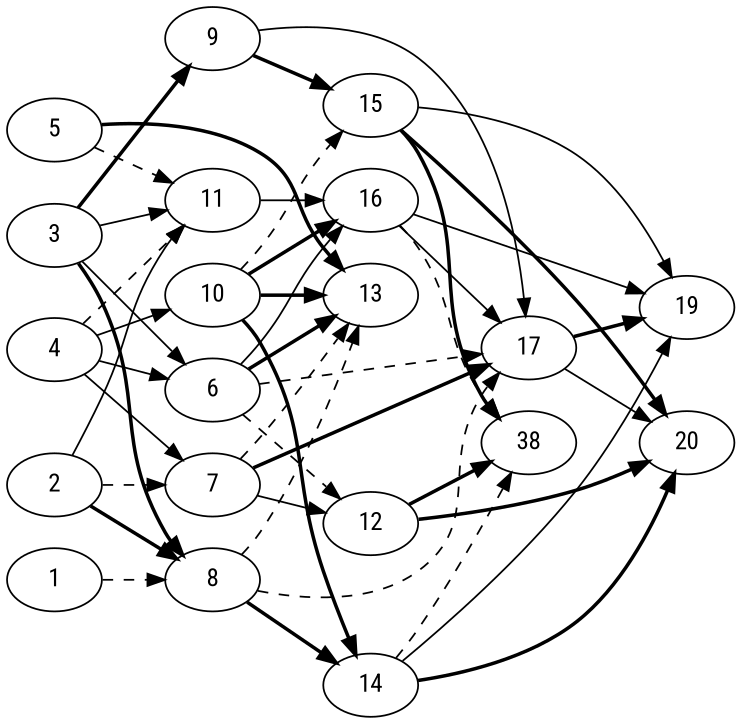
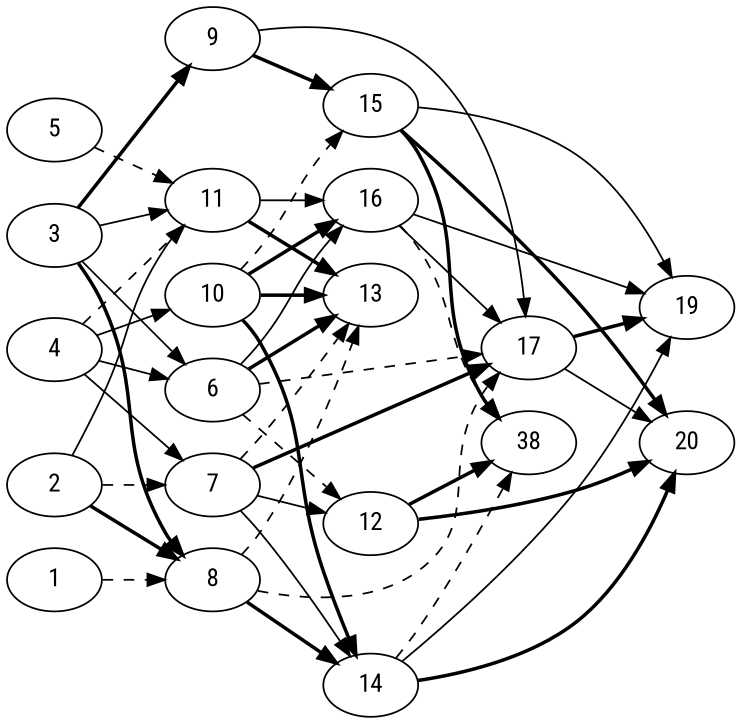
edge "5" -> "13": now "11" -> "13"
edge "7" -> "14": added
